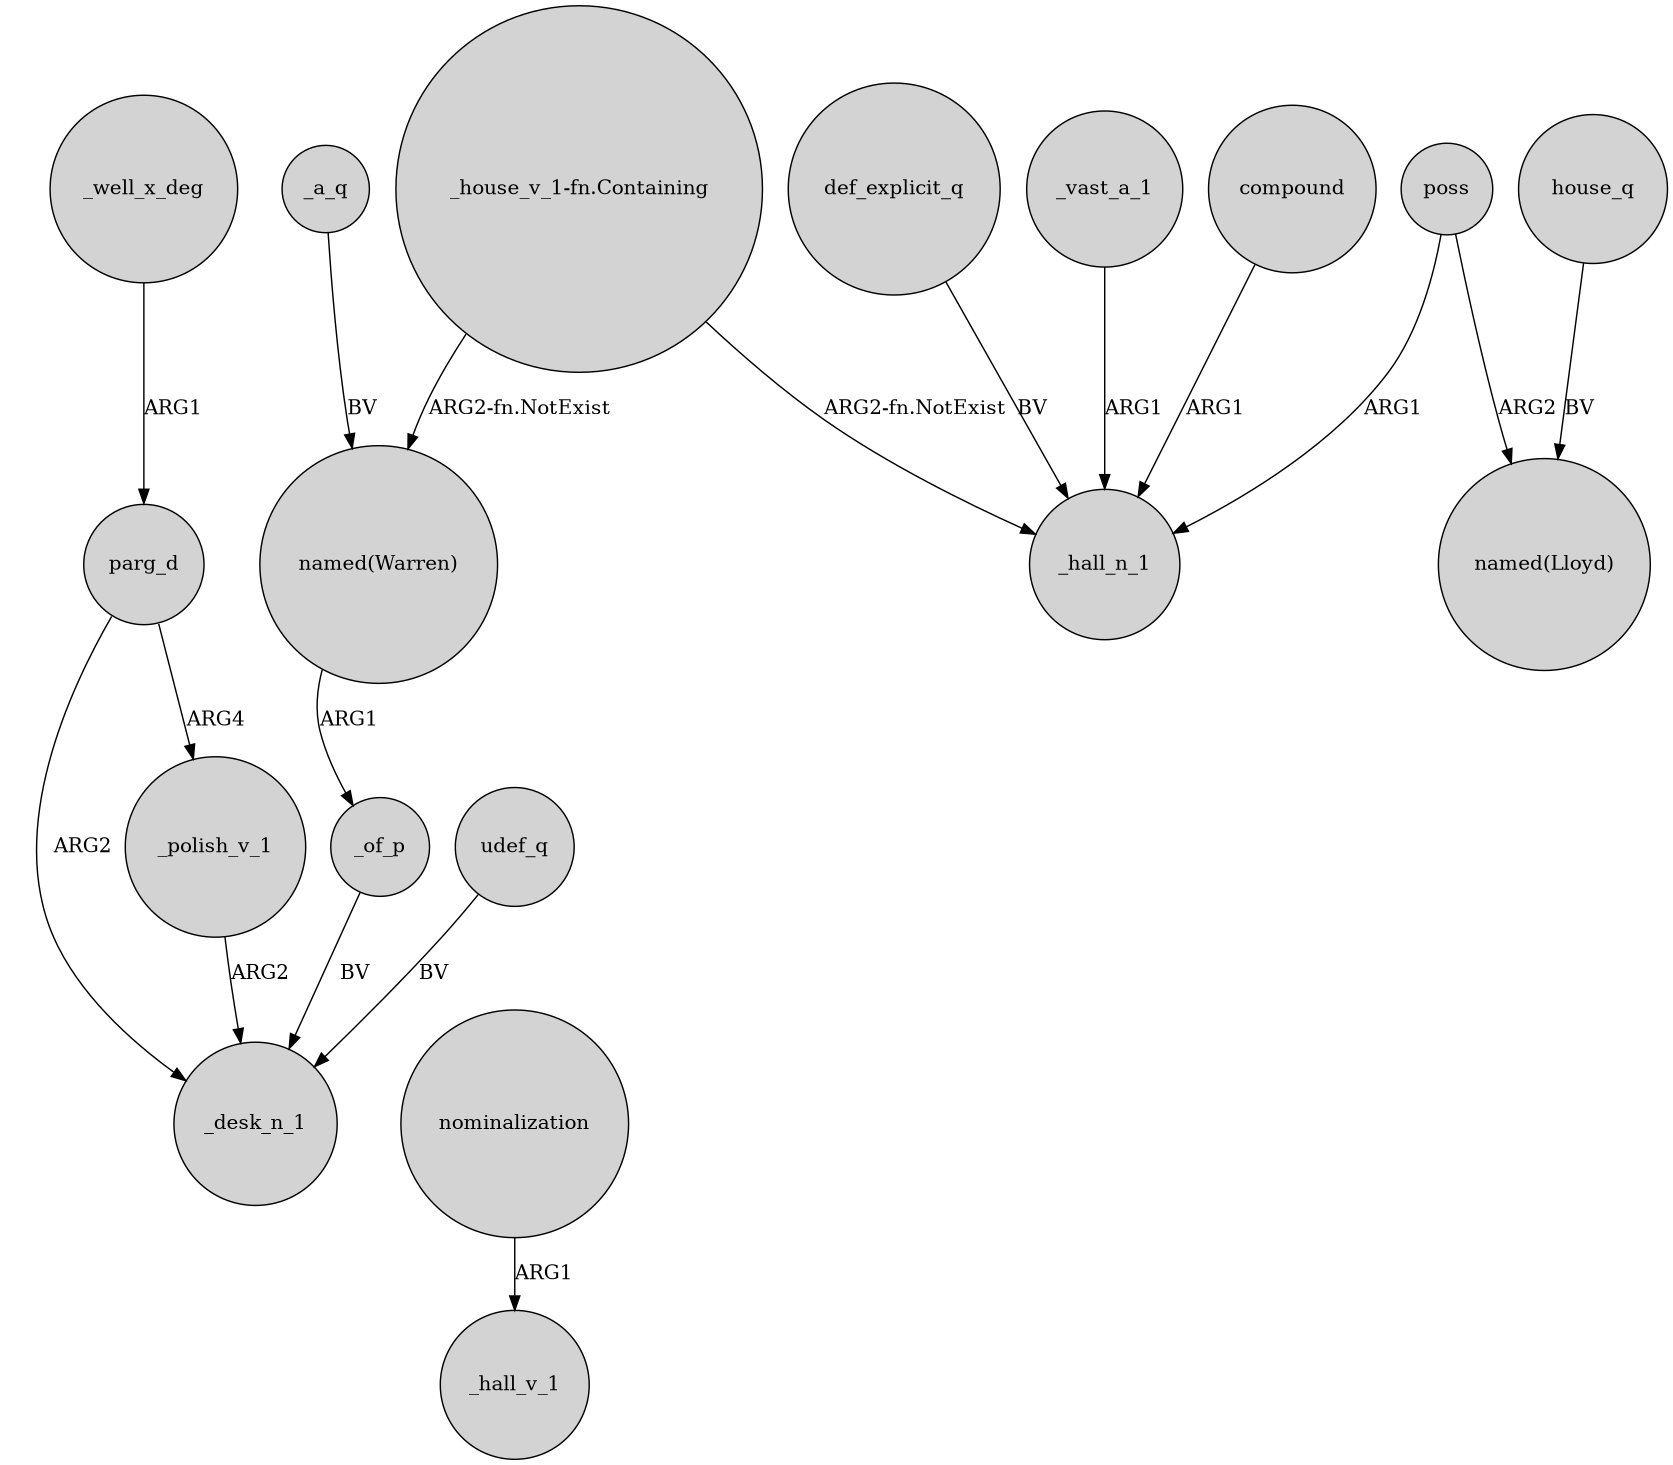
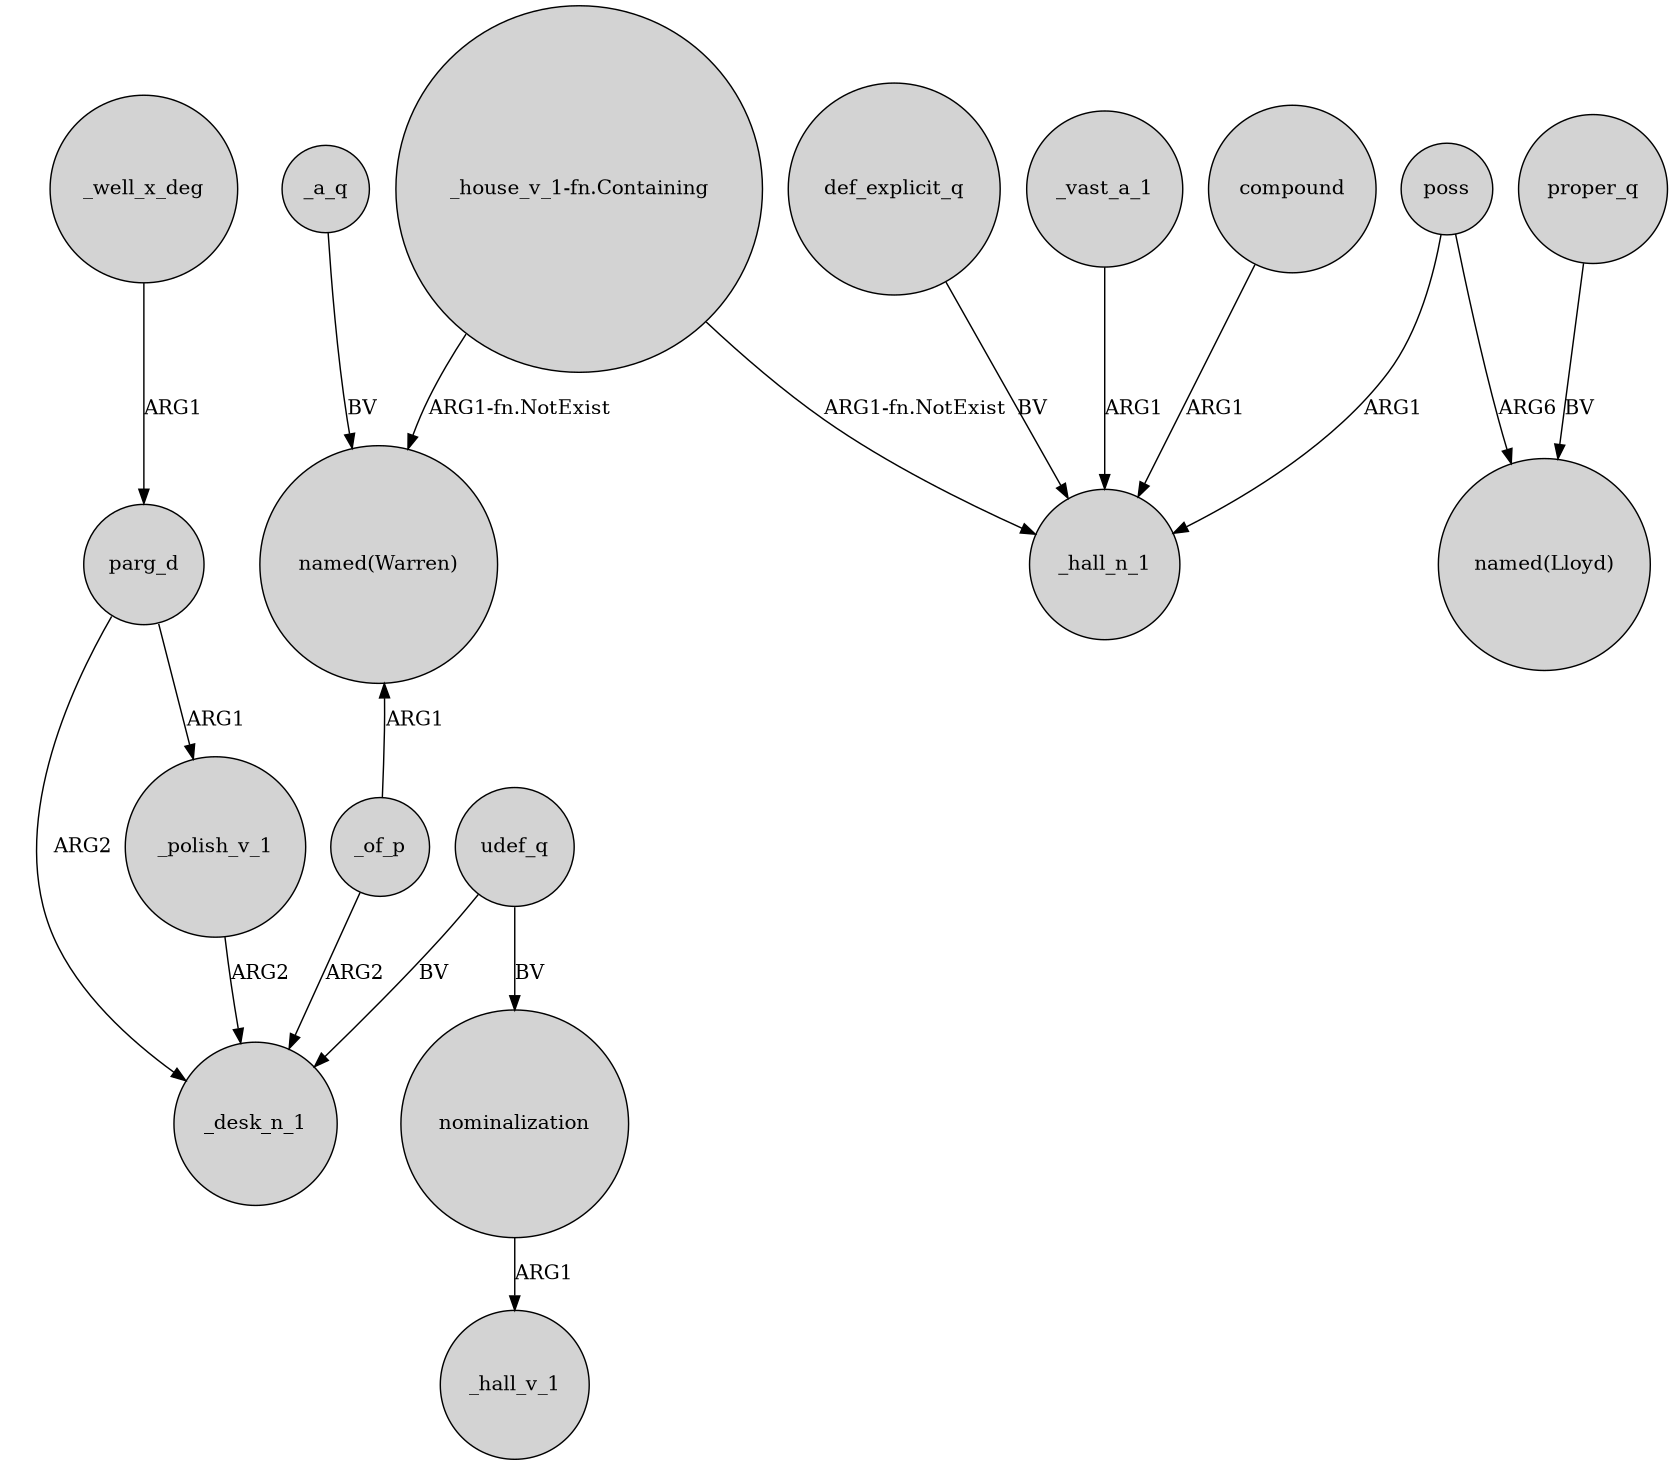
node "house_q": label "house_q" -> "proper_q"
edge "_house_v_1-fn.Containing" -> "named(Warren)": label "ARG2-fn.NotExist" -> "ARG1-fn.NotExist"
edge "_house_v_1-fn.Containing" -> "_hall_n_1": label "ARG2-fn.NotExist" -> "ARG1-fn.NotExist"
edge "poss" -> "named(Lloyd)": label "ARG2" -> "ARG6"
edge "parg_d" -> "_polish_v_1": label "ARG4" -> "ARG1"
edge "named(Warren)" -> "_of_p": reversed
edge "udef_q" -> "nominalization": added, label "BV"
edge "_of_p" -> "_desk_n_1": label "BV" -> "ARG2"
